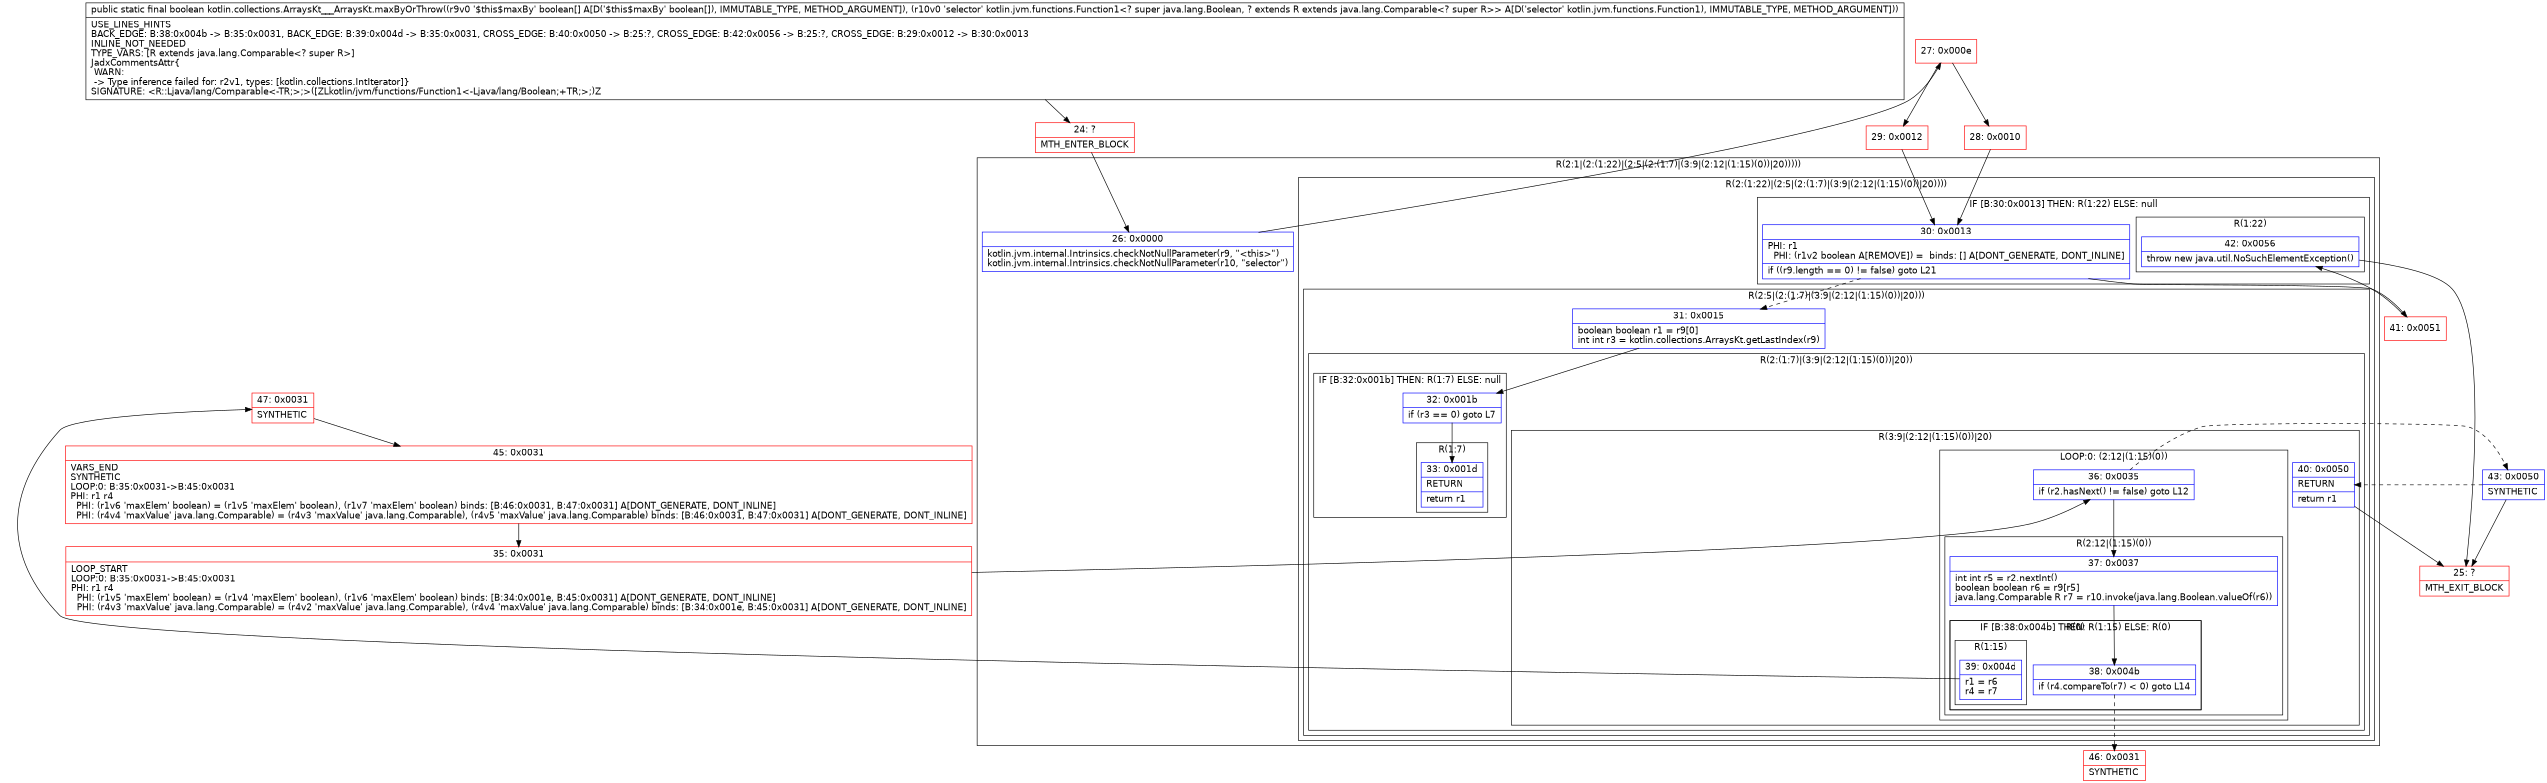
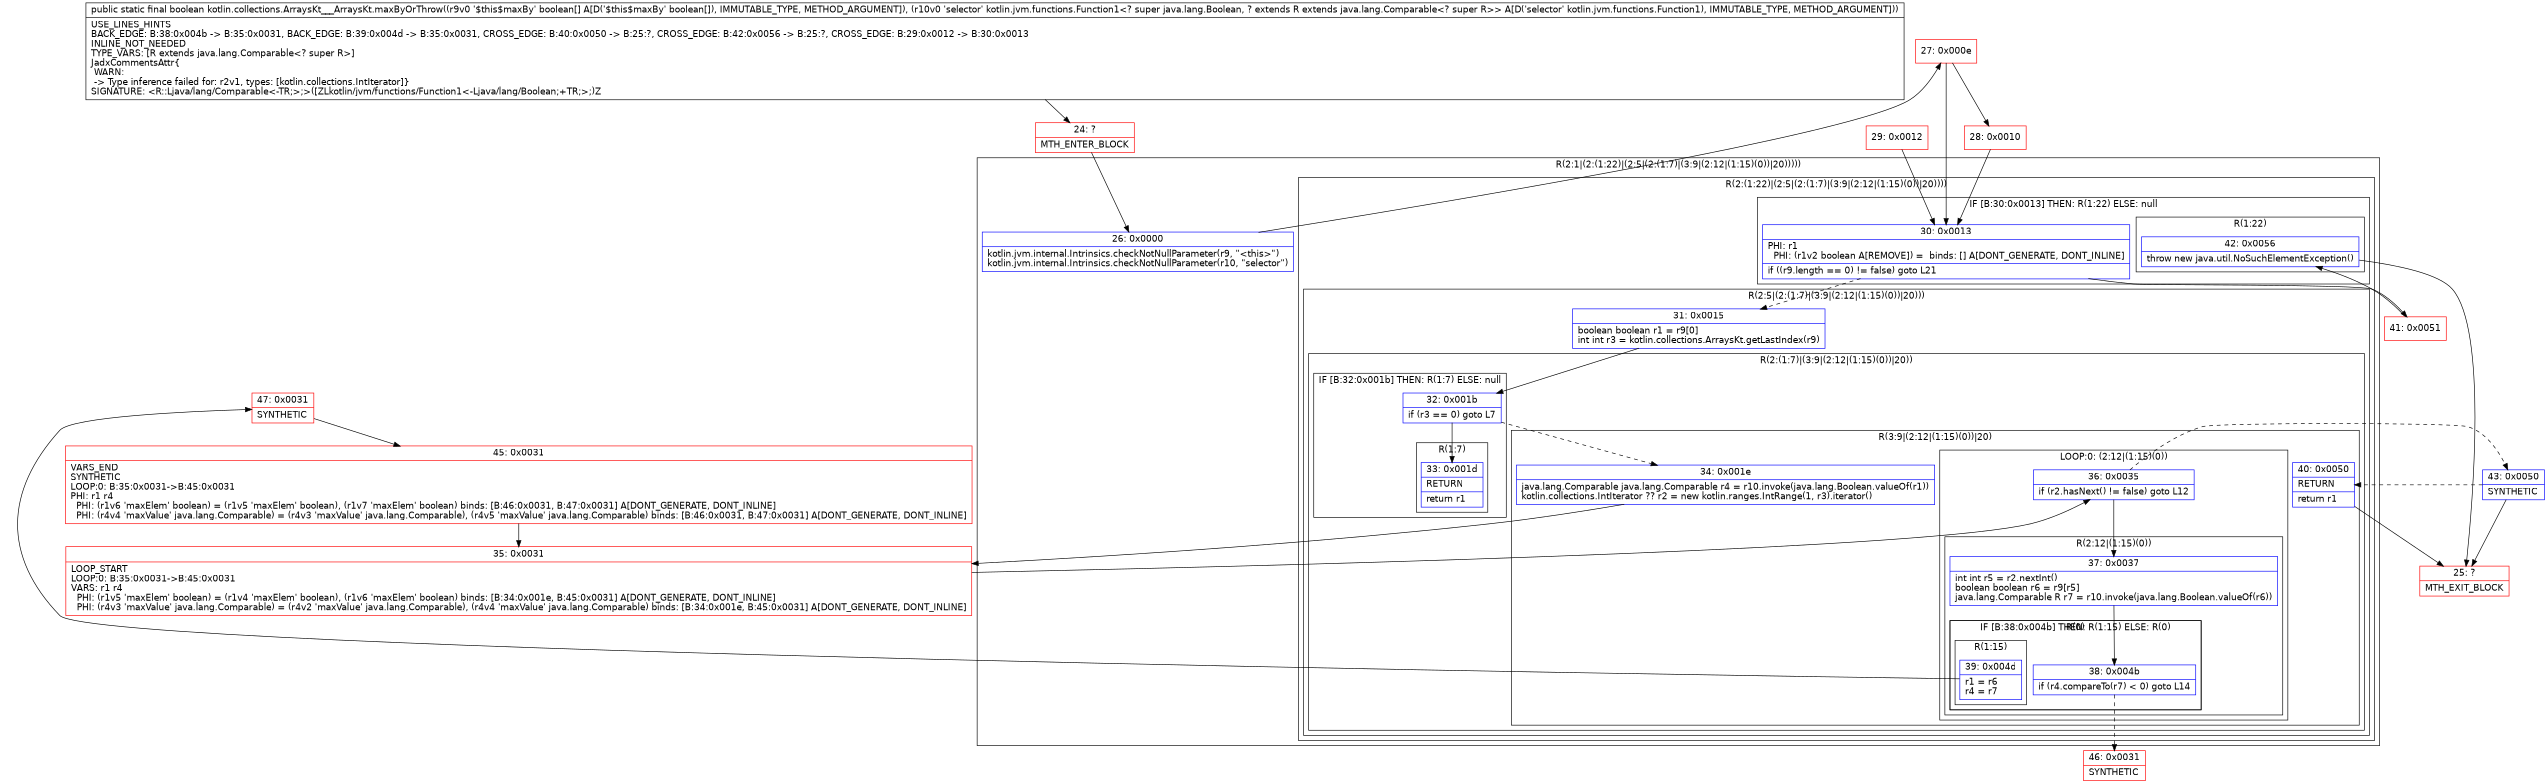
edge "27: 0x000e" -> "29: 0x0012": now "27: 0x000e" -> "30: 0x0013"
node "34: 0x001e": added
node "35: 0x0031": text "PHI: r1 r4" -> "VARS: r1 r4"
